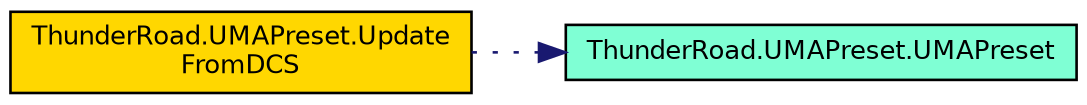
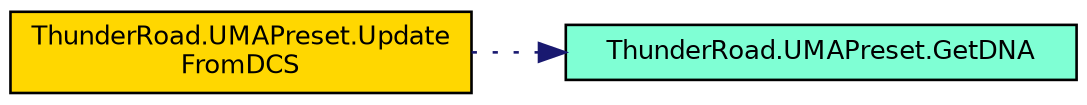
node "ThunderRoad.UMAPreset.UMAPreset": label "ThunderRoad.UMAPreset.UMAPreset" -> "ThunderRoad.UMAPreset.GetDNA"
